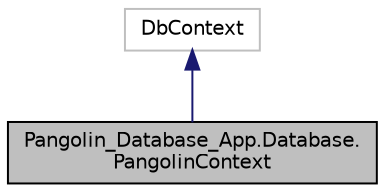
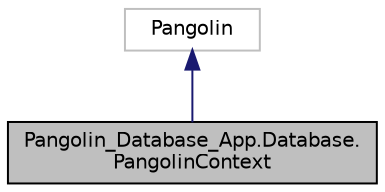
node "DbContext": label "DbContext" -> "Pangolin"
